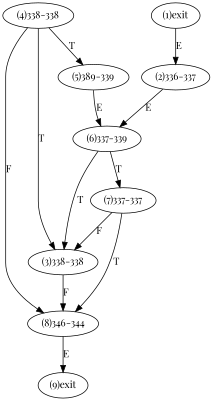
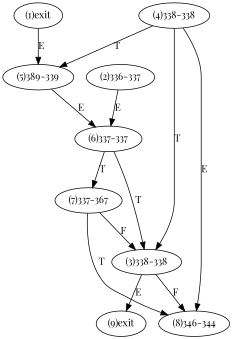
edge "(1)exit" -> "(2)336-337": now "(1)exit" -> "(5)389-339"
node "(6)337-339": label "(6)337-339" -> "(6)337-337"
edge "(4)338-338" -> "(8)346-344": label "F" -> "E"
node "(7)337-337": label "(7)337-337" -> "(7)337-367"
edge "(8)346-344" -> "(9)exit": now "(3)338-338" -> "(9)exit"
